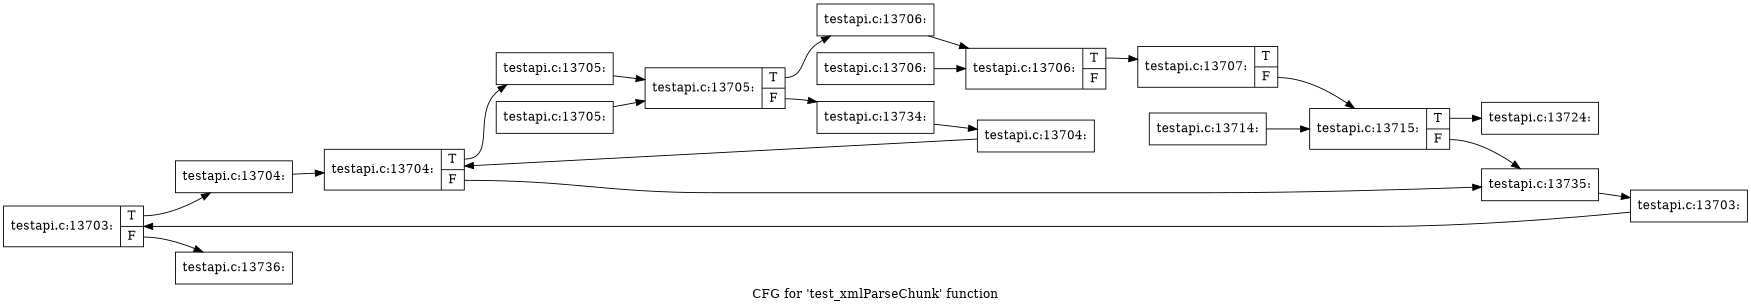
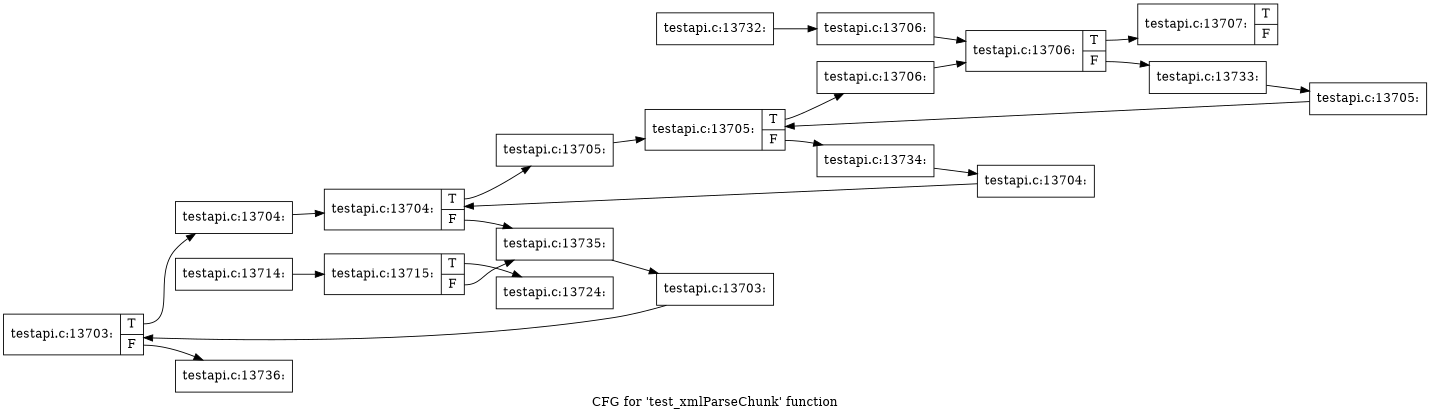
node "testapi.c:13732:": added
node "testapi.c:13733:": added
edge "testapi.c:13707:" -> "testapi.c:13715:": removed
